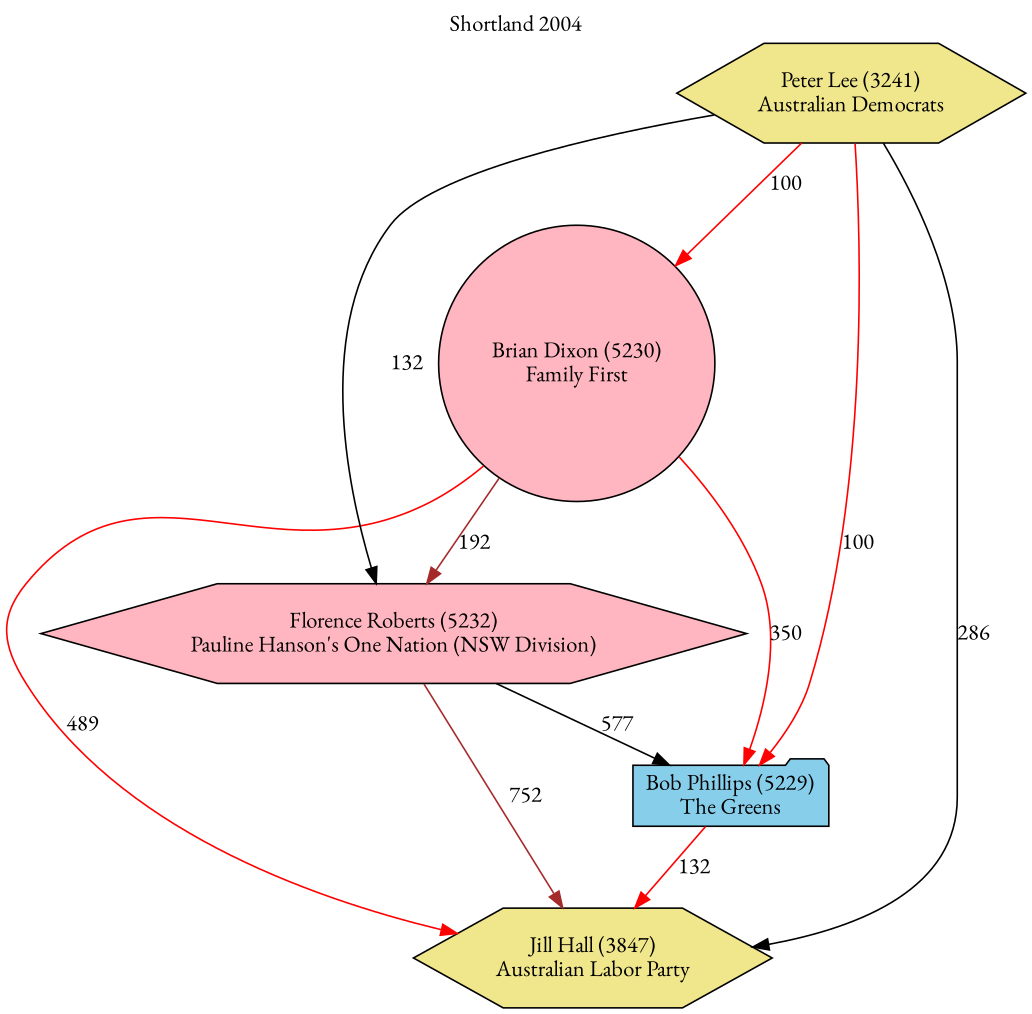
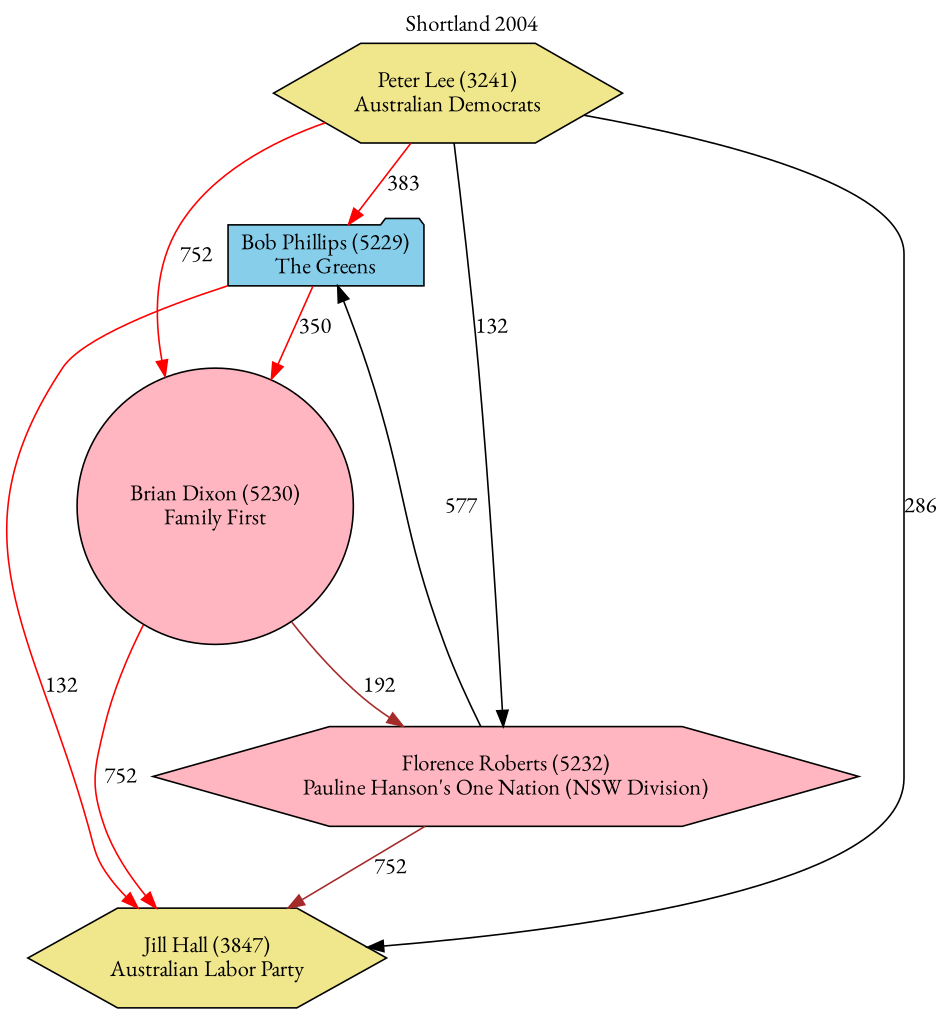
edge "Peter Lee (3241) Australian Democrats" -> "Brian Dixon (5230) Family First": label "100" -> "752"
edge "Peter Lee (3241) Australian Democrats" -> "Bob Phillips (5229) The Greens": label "100" -> "383"
edge "Brian Dixon (5230) Family First" -> "Bob Phillips (5229) The Greens": reversed
edge "Brian Dixon (5230) Family First" -> "Jill Hall (3847) Australian Labor Party": label "489" -> "752"
